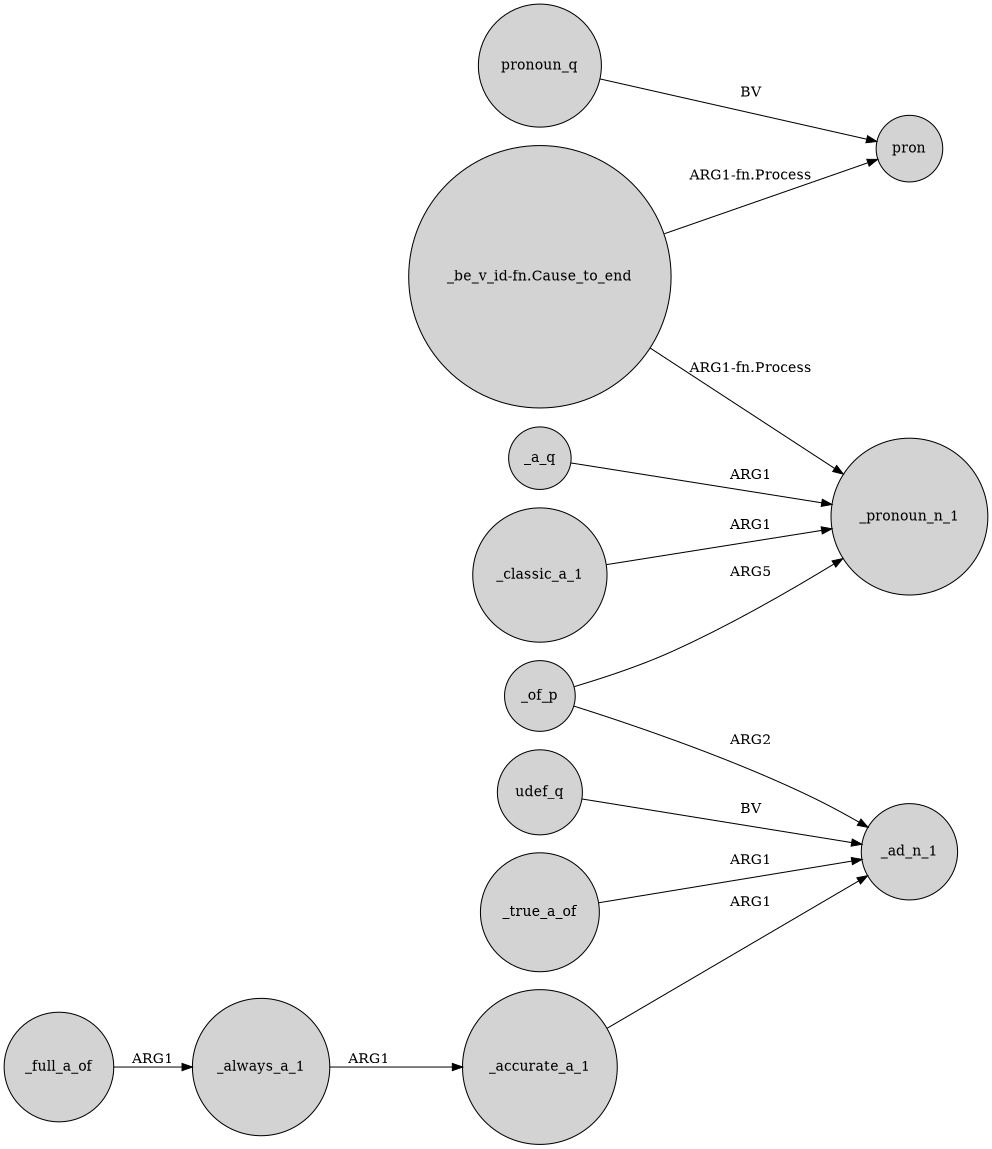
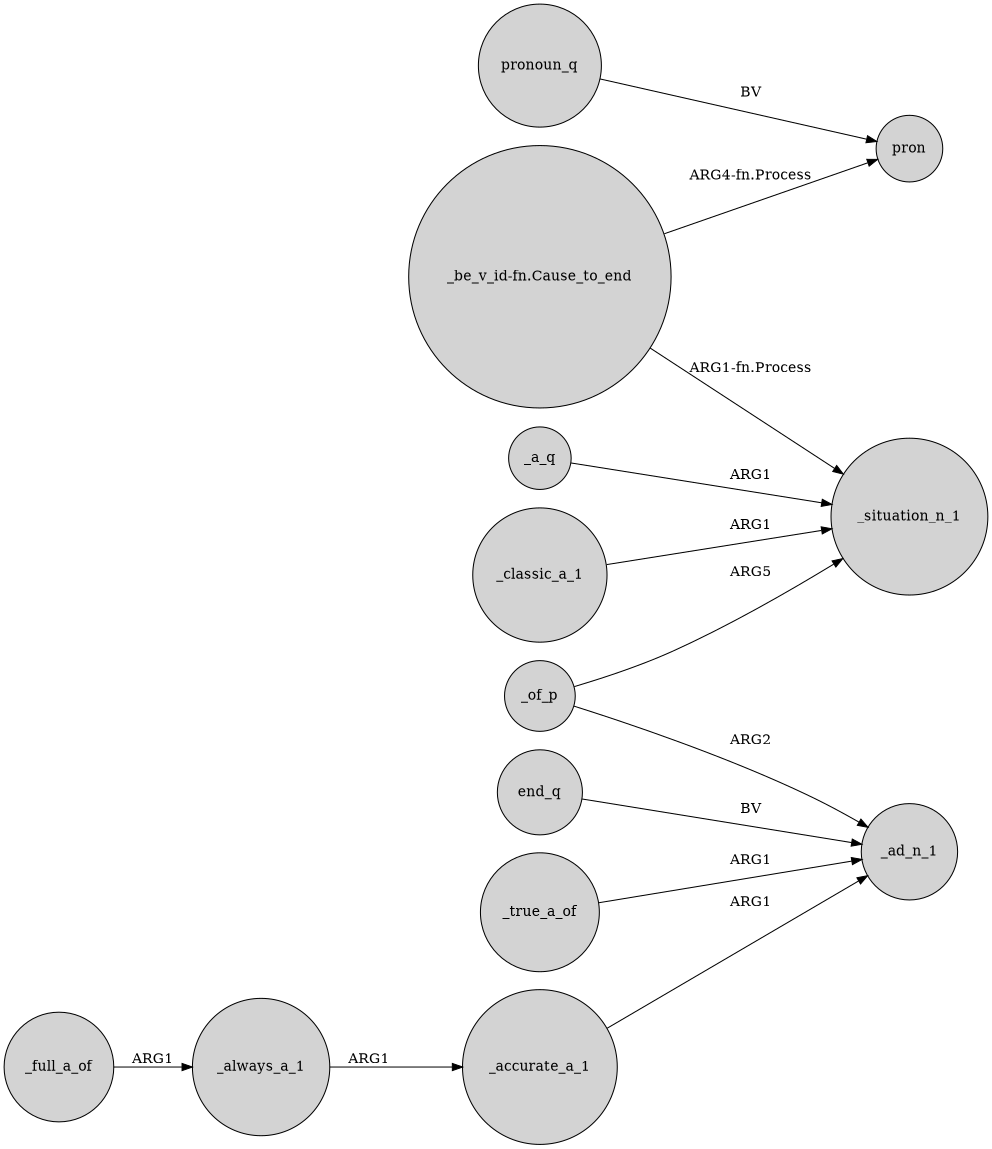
edge "_be_v_id-fn.Cause_to_end" -> "pron": label "ARG1-fn.Process" -> "ARG4-fn.Process"
node "_pronoun_n_1": label "_pronoun_n_1" -> "_situation_n_1"
node "udef_q": label "udef_q" -> "end_q"
